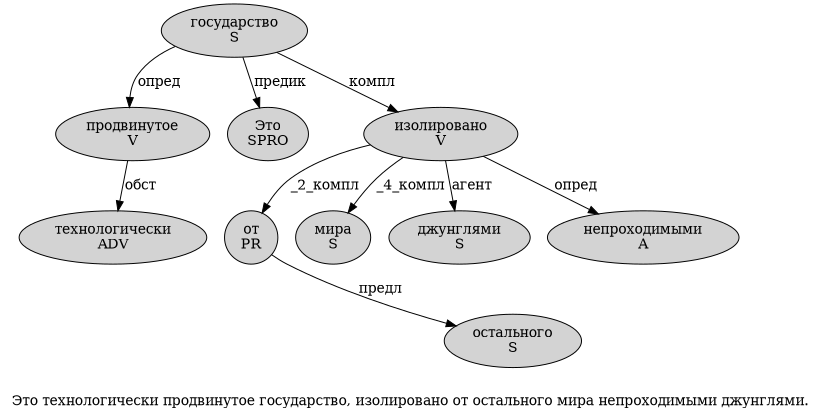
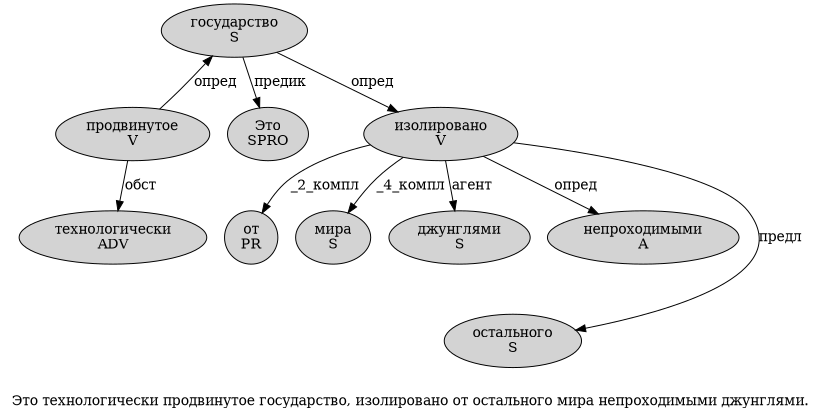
edge "государство S" -> "продвинутое V": reversed
edge "государство S" -> "изолировано V": label "компл" -> "опред"
edge "от PR" -> "остального S": now "изолировано V" -> "остального S"
